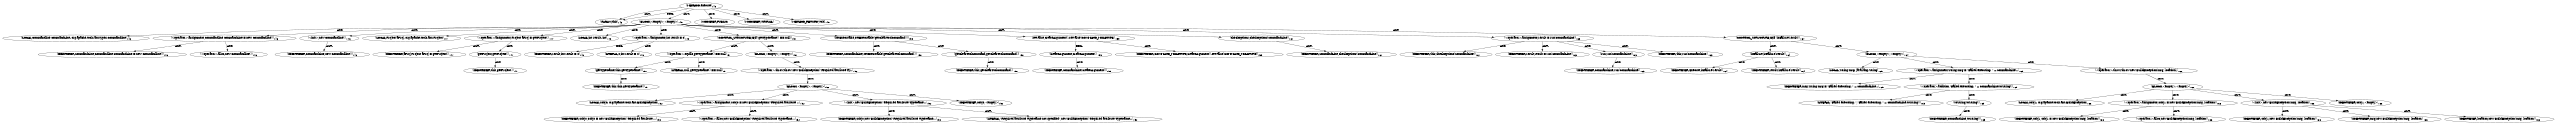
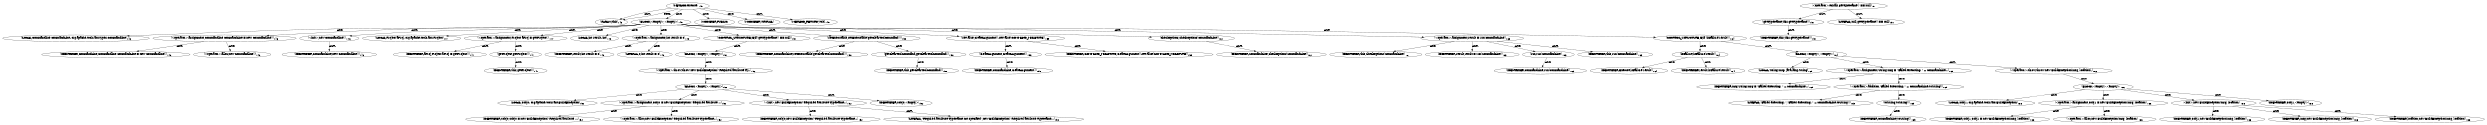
edge "(<operator>.assignment,int result = 0)" -> "(IDENTIFIER,result,int result = 0)": label "DDG: " -> "AST: "
edge "(CONTROL_STRUCTURE,IF,if (getTypeName() == null))" -> "(<operator>.equals,getTypeName() == null)": removed, label "AST:"
edge "(setValue,createArgument().setValue(COMMAND_MKLBTYPE))" -> "(createArgument,createArgument())": label "DDG: " -> "AST: "
